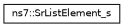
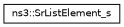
node "ns7::SrListElement_s": label "ns7::SrListElement_s" -> "ns3::SrListElement_s"
